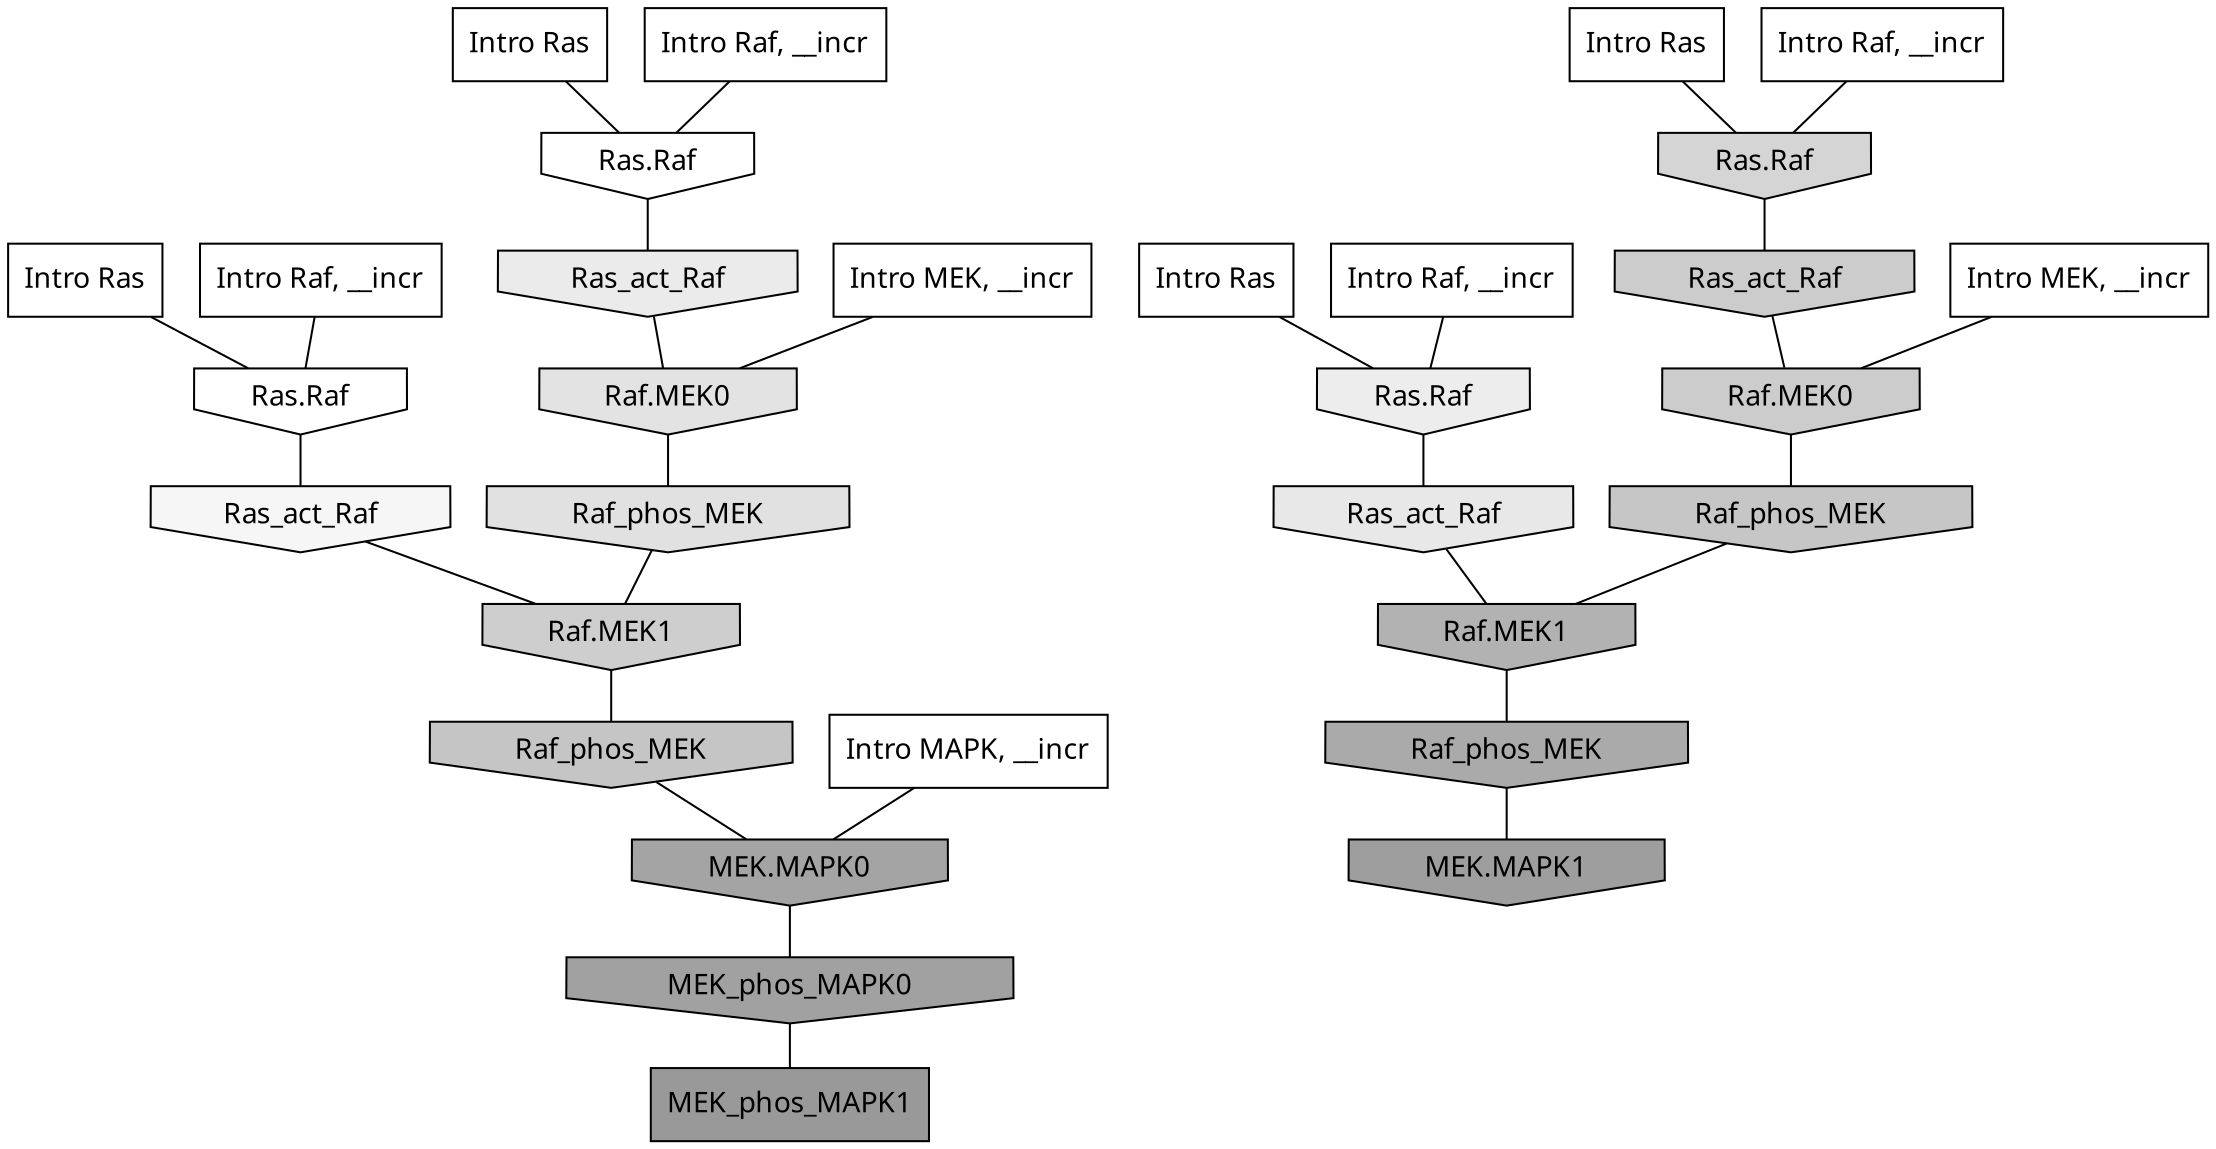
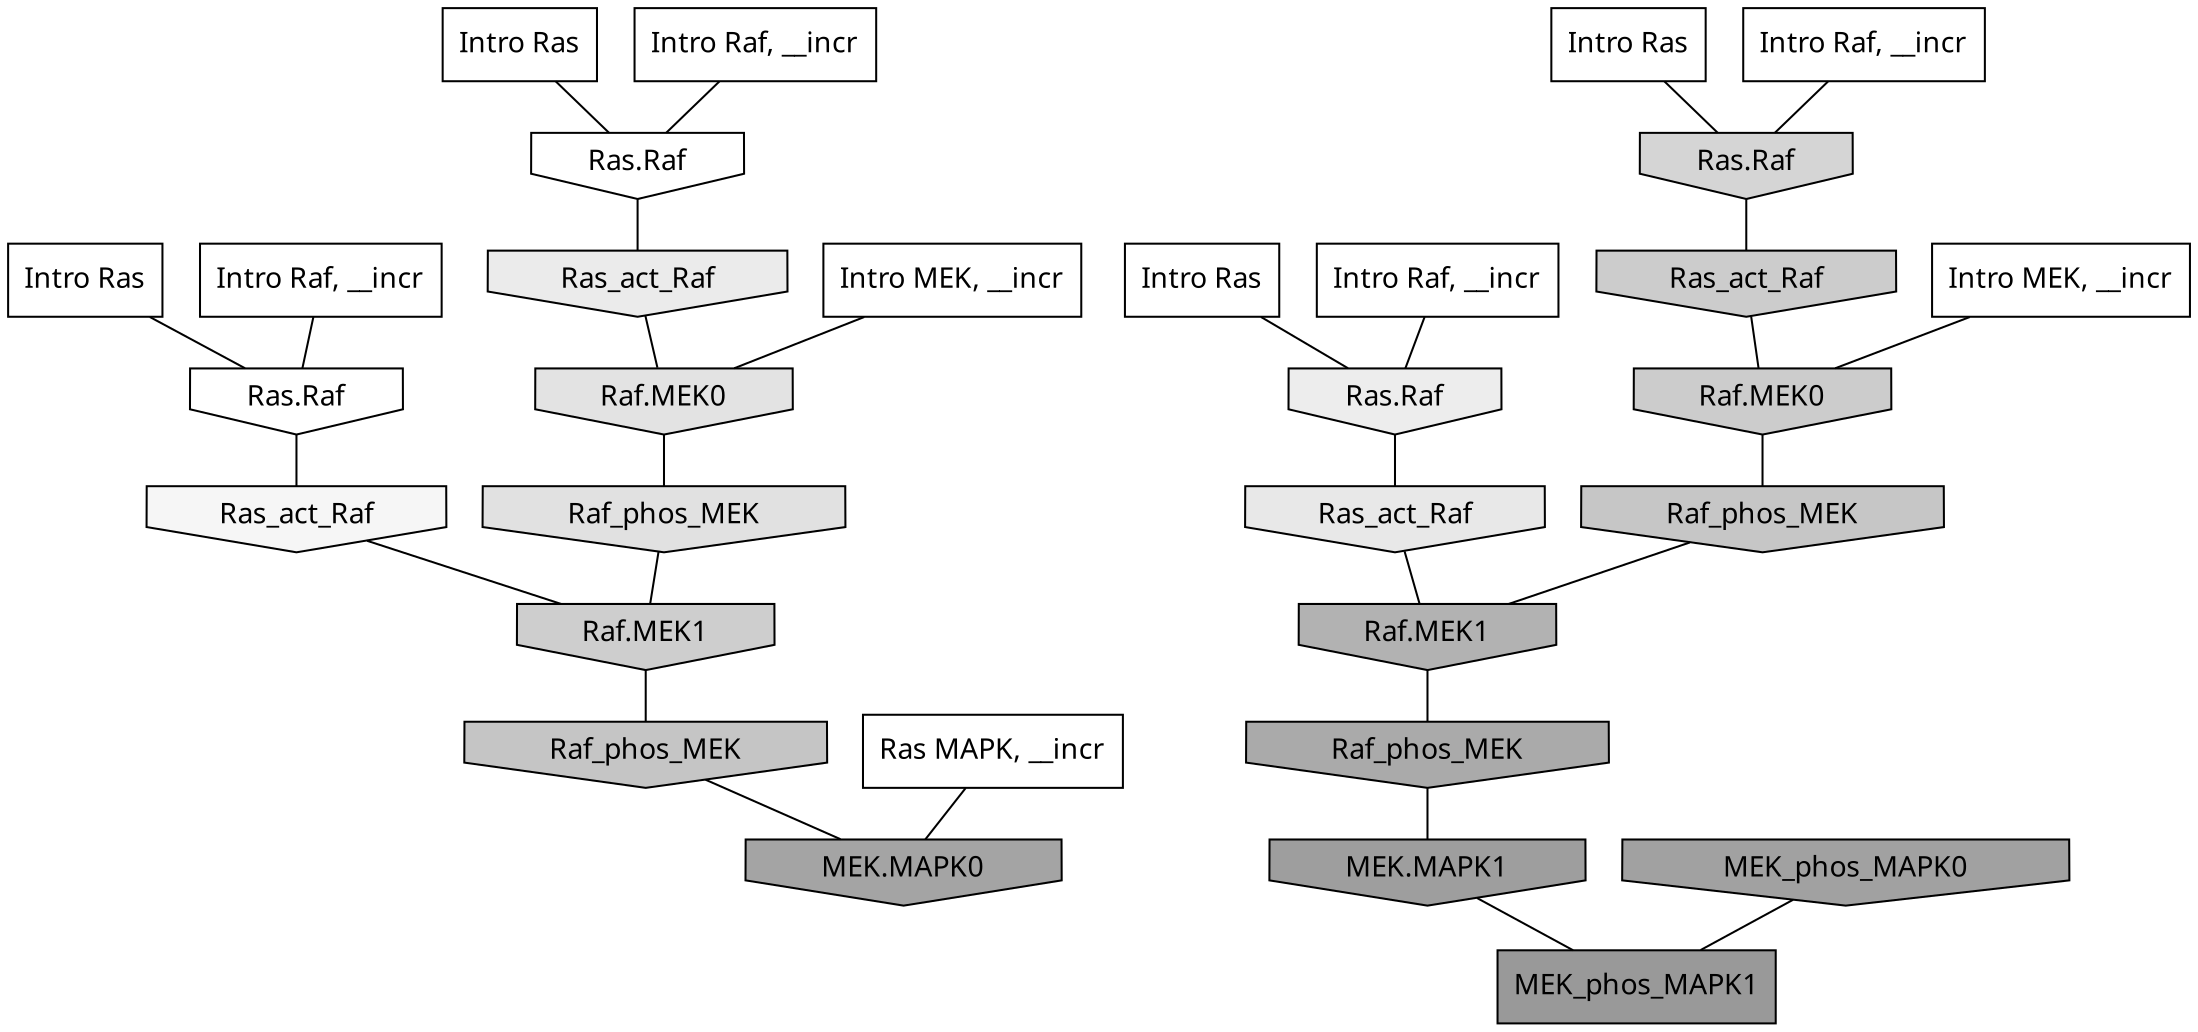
node "Intro MAPK, __incr": label "Intro MAPK, __incr" -> "Ras MAPK, __incr"
edge "MEK.MAPK1" -- "MEK_phos_MAPK1": added
edge "MEK.MAPK0" -- "MEK_phos_MAPK0": removed
